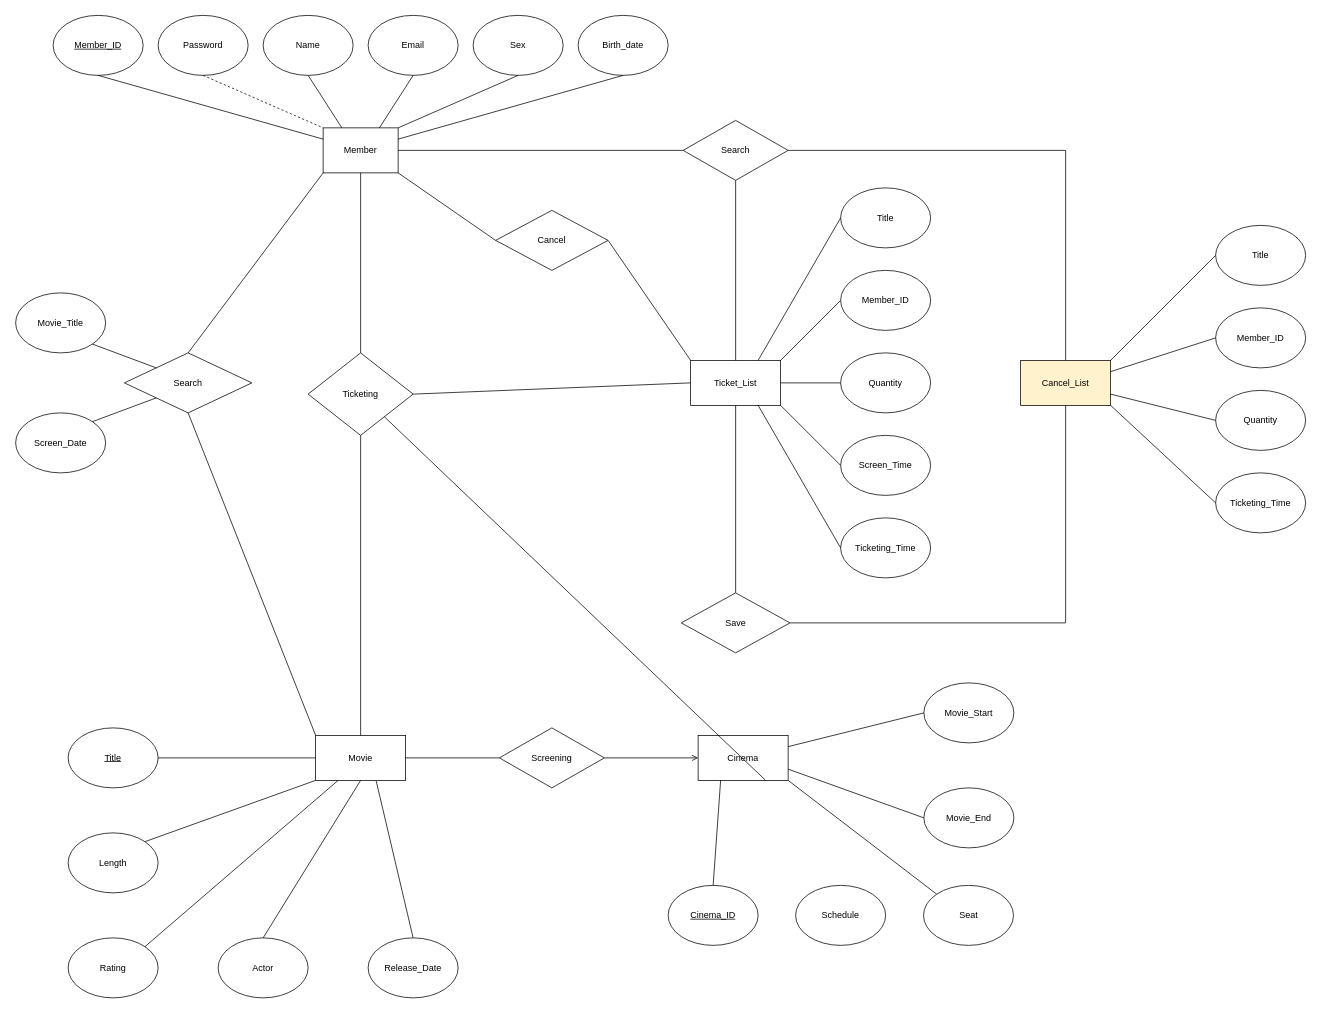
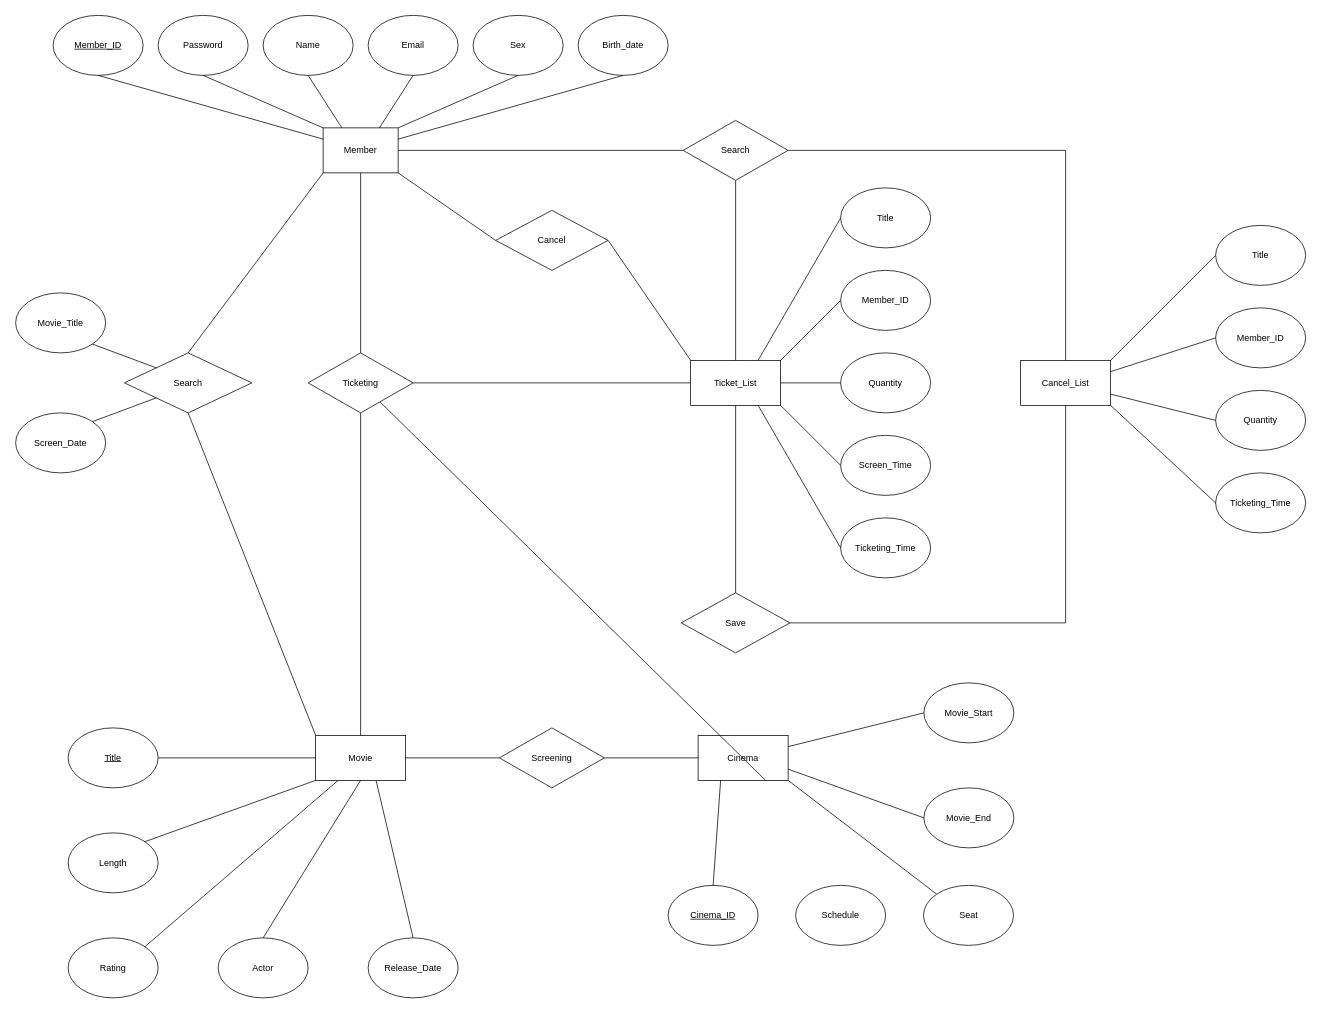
edge "Password" -- "Member": style dashed -> solid
node "Cancel_List": fillcolor #fff2cc -> #ffffff
node "Ticketing": size 105x83 -> 105x60
edge "Screening" -> "Cinema": arrowhead open -> none
